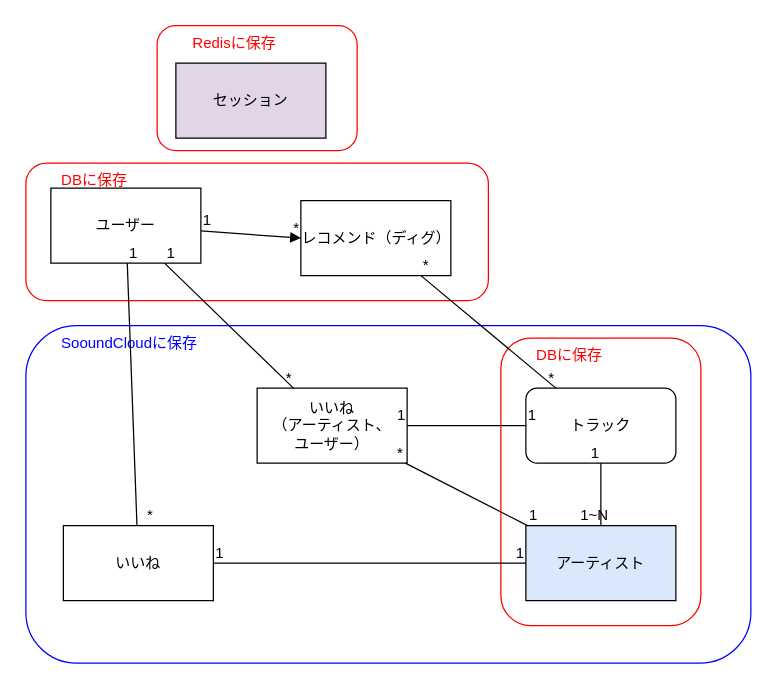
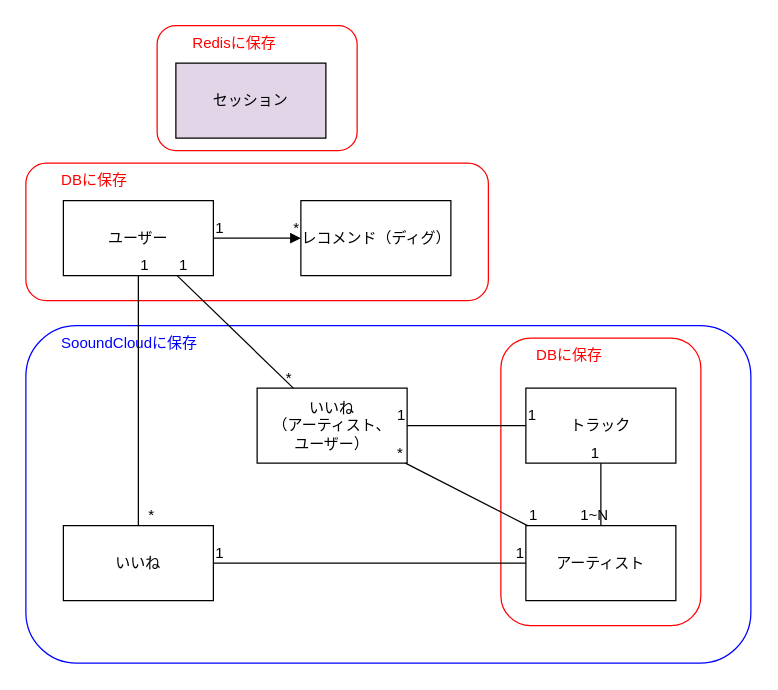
node "ユーザー": moved (126, 226) -> (138, 238)
edge "レコメンド（ディグ）" -- "トラック": removed, labels "*", "*"
node "トラック": shape rounded rectangle -> rectangle
node "アーティスト": fillcolor #dae8fc -> #ffffff
